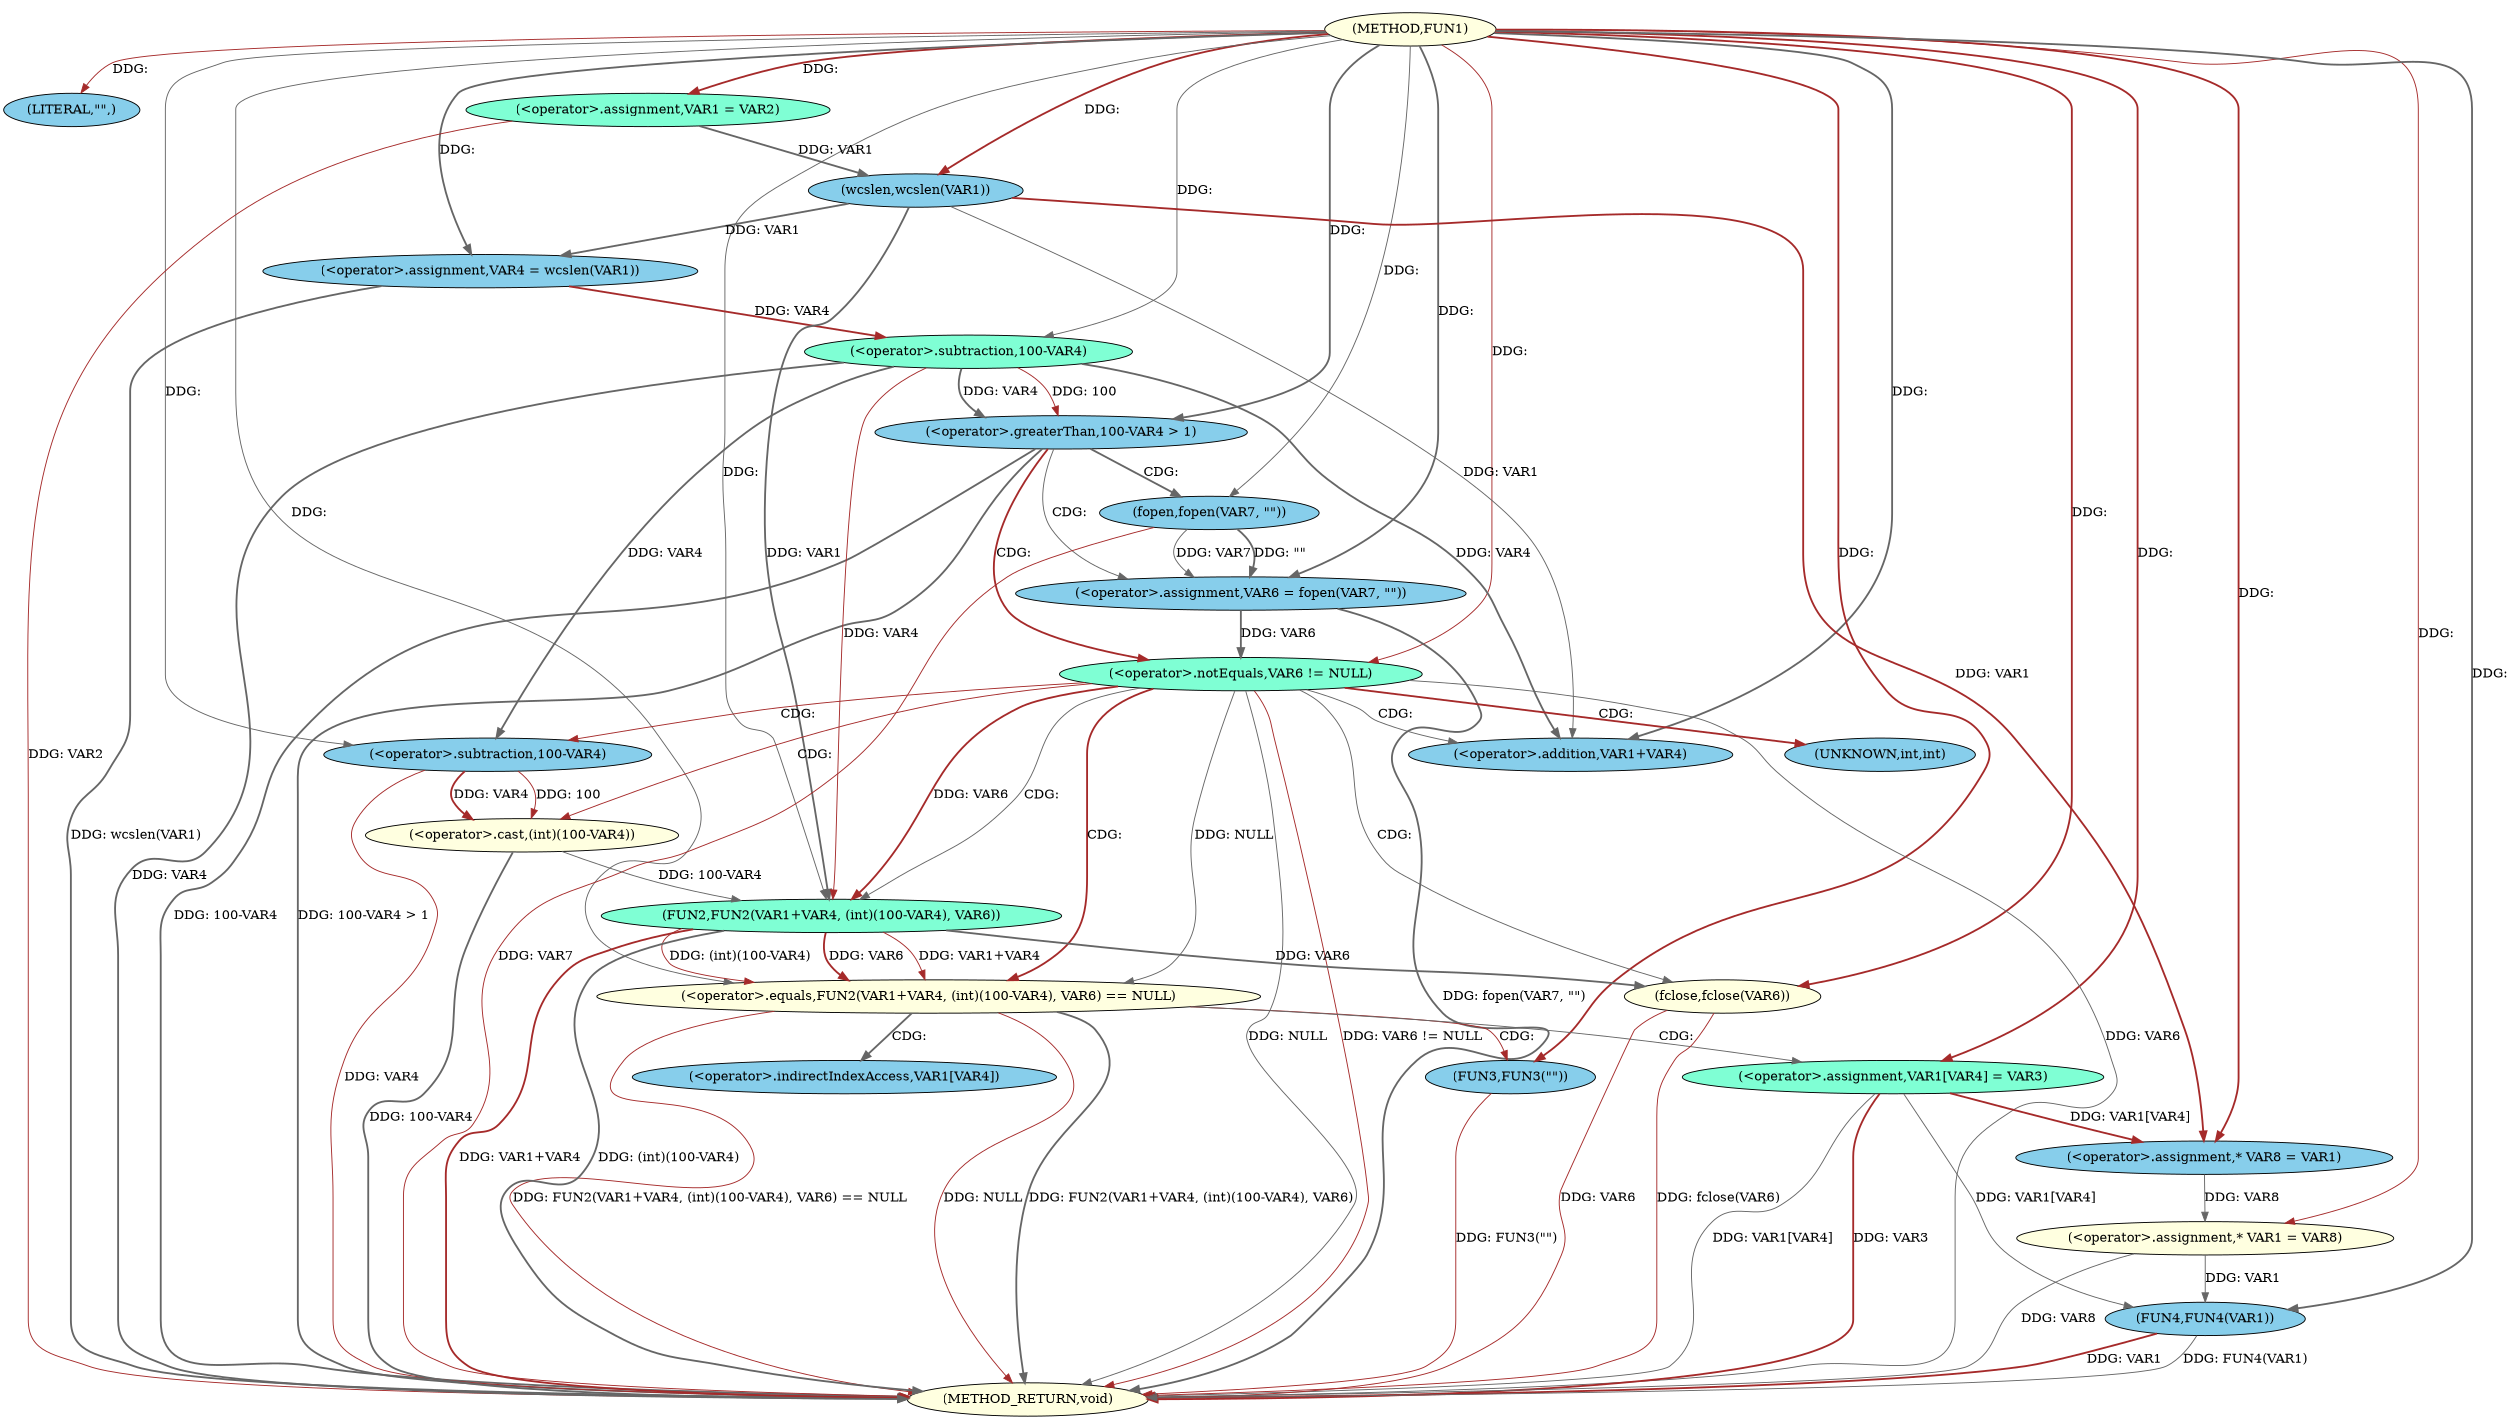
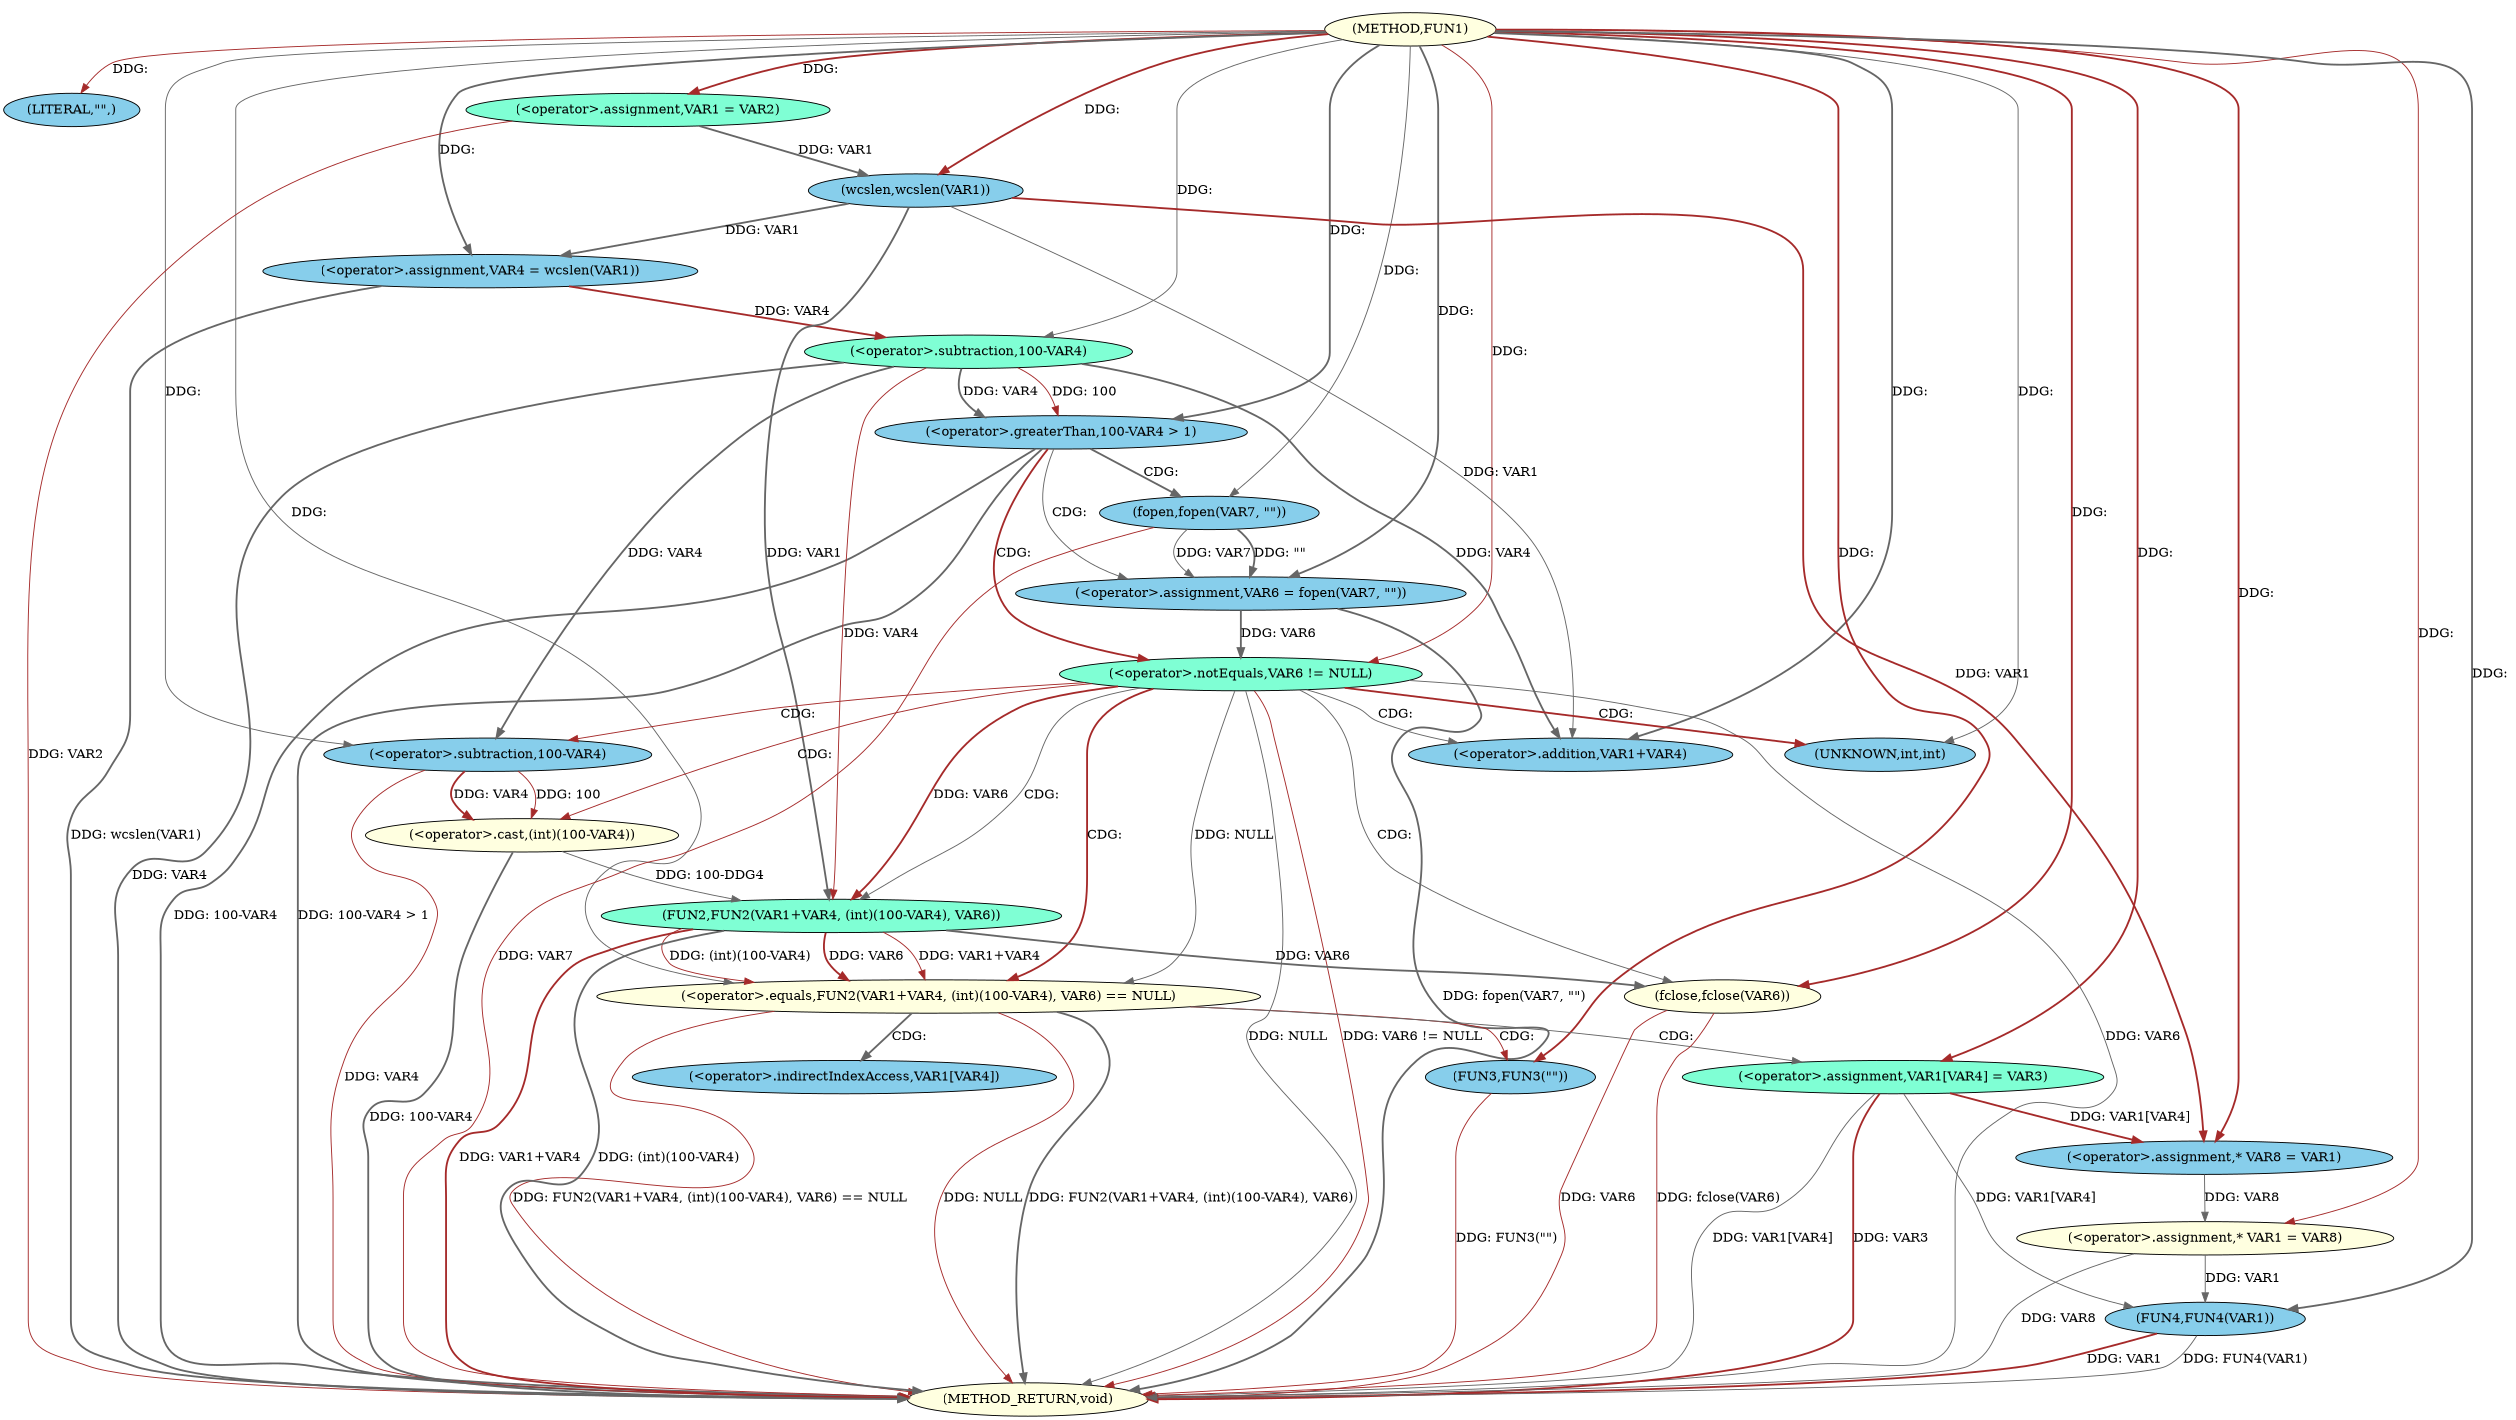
edge "(METHOD,FUN1)" -> "(FUN2,FUN2(VAR1+VAR4, (int)(100-VAR4), VAR6))": now "(METHOD,FUN1)" -> "(UNKNOWN,int,int)"
edge "(<operator>.cast,(int)(100-VAR4))" -> "(FUN2,FUN2(VAR1+VAR4, (int)(100-VAR4), VAR6))": label "DDG: 100-VAR4" -> "DDG: 100-DDG4"
